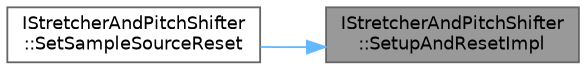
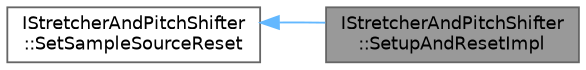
edge "IStretcherAndPitchShifter ::SetSampleSourceReset" -> "IStretcherAndPitchShifter ::SetupAndResetImpl": reversed
